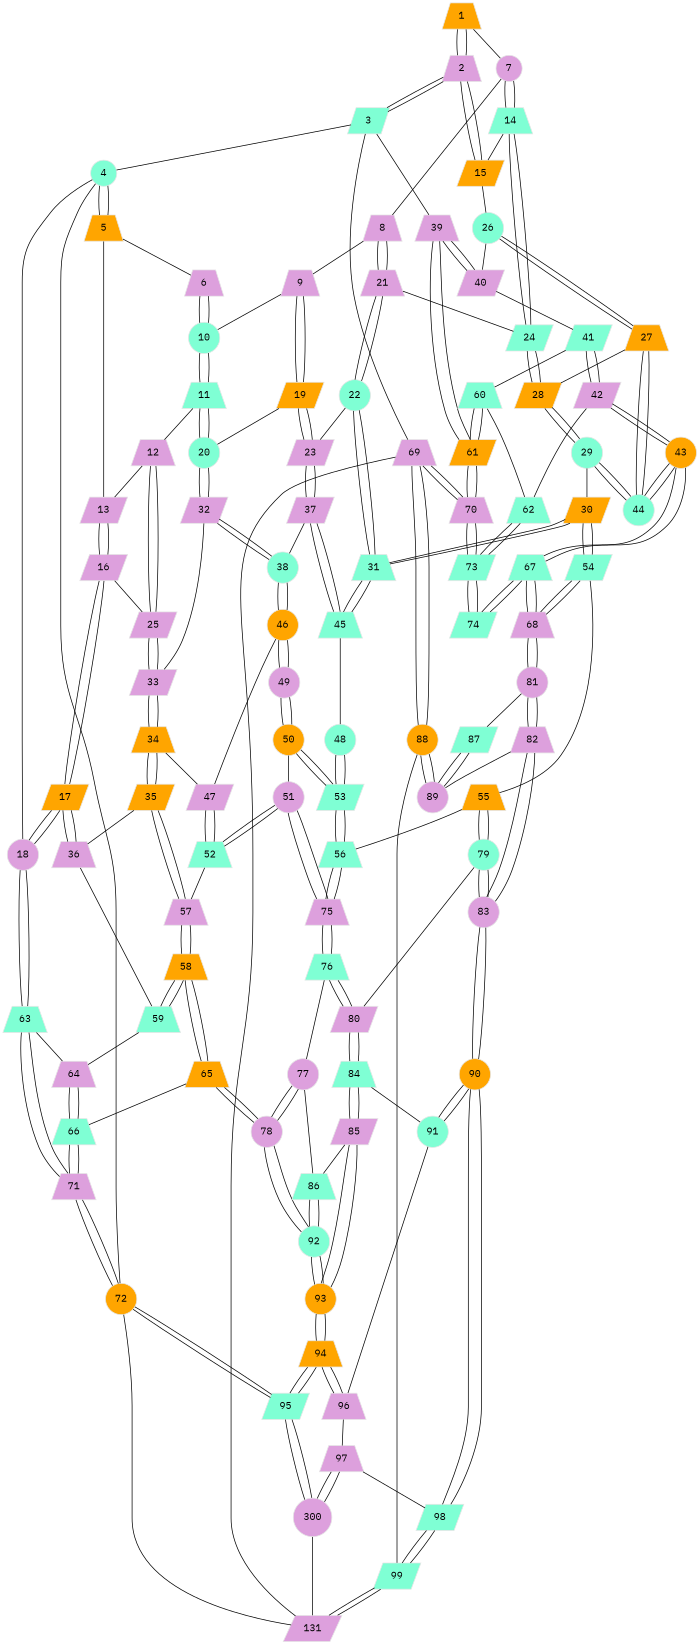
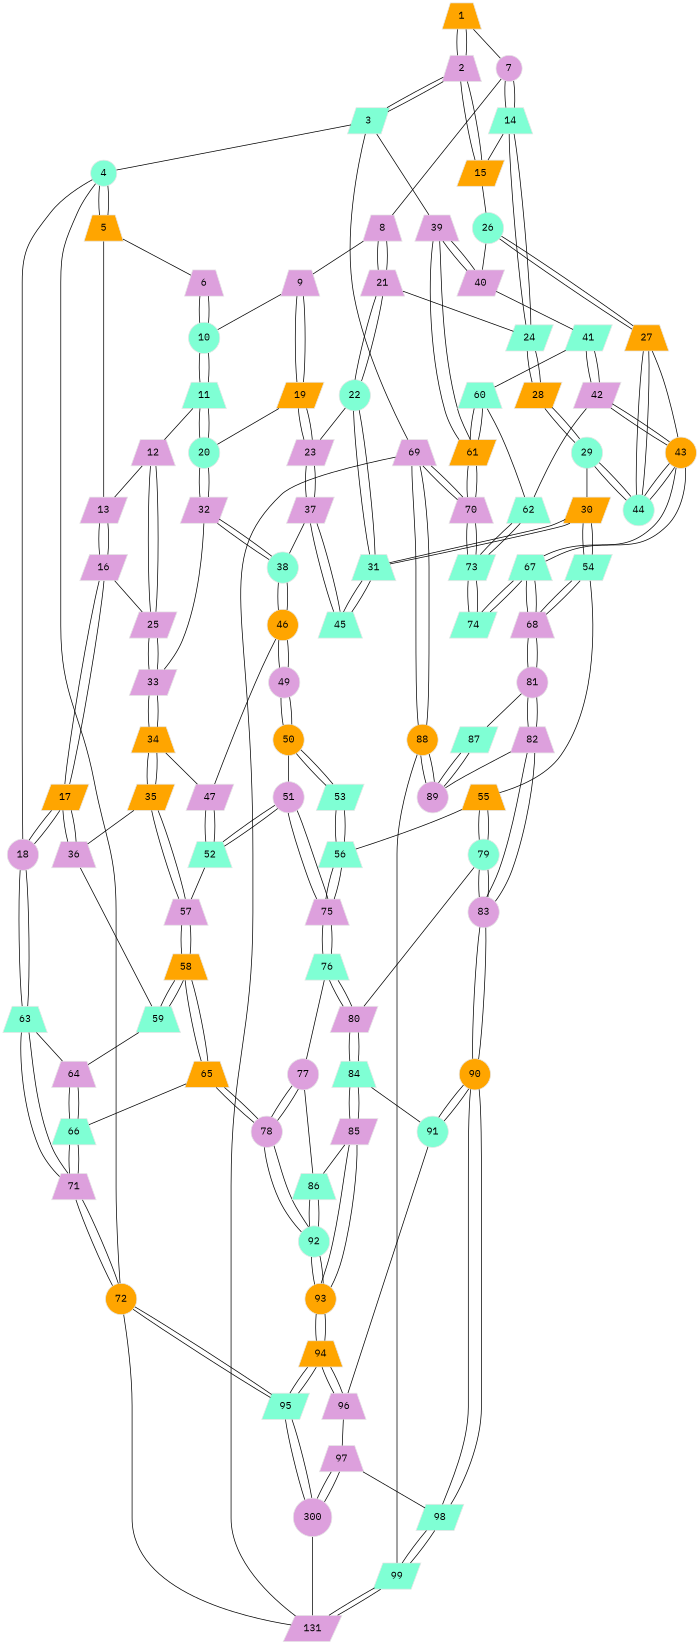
edge "27" -- "28": now "27" -- "43"
node "48": removed
